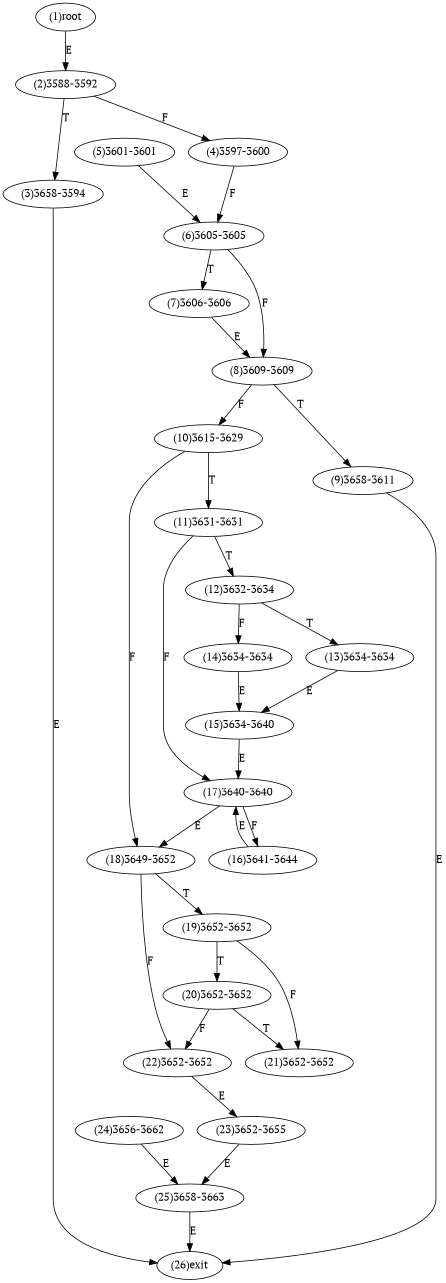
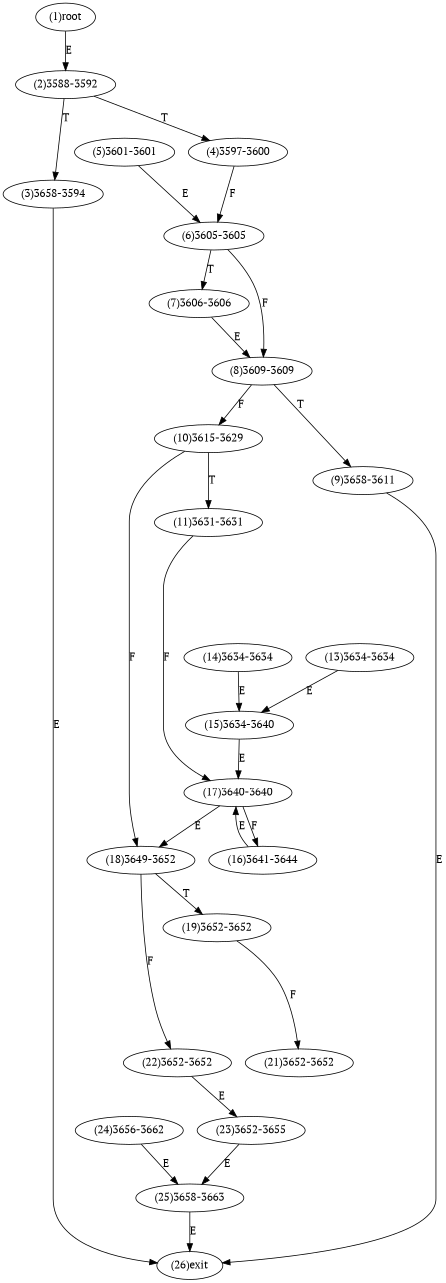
edge "(2)3588-3592" -> "(4)3597-3600": label "F" -> "T"
node "(12)3632-3634": removed
node "(20)3652-3652": removed
